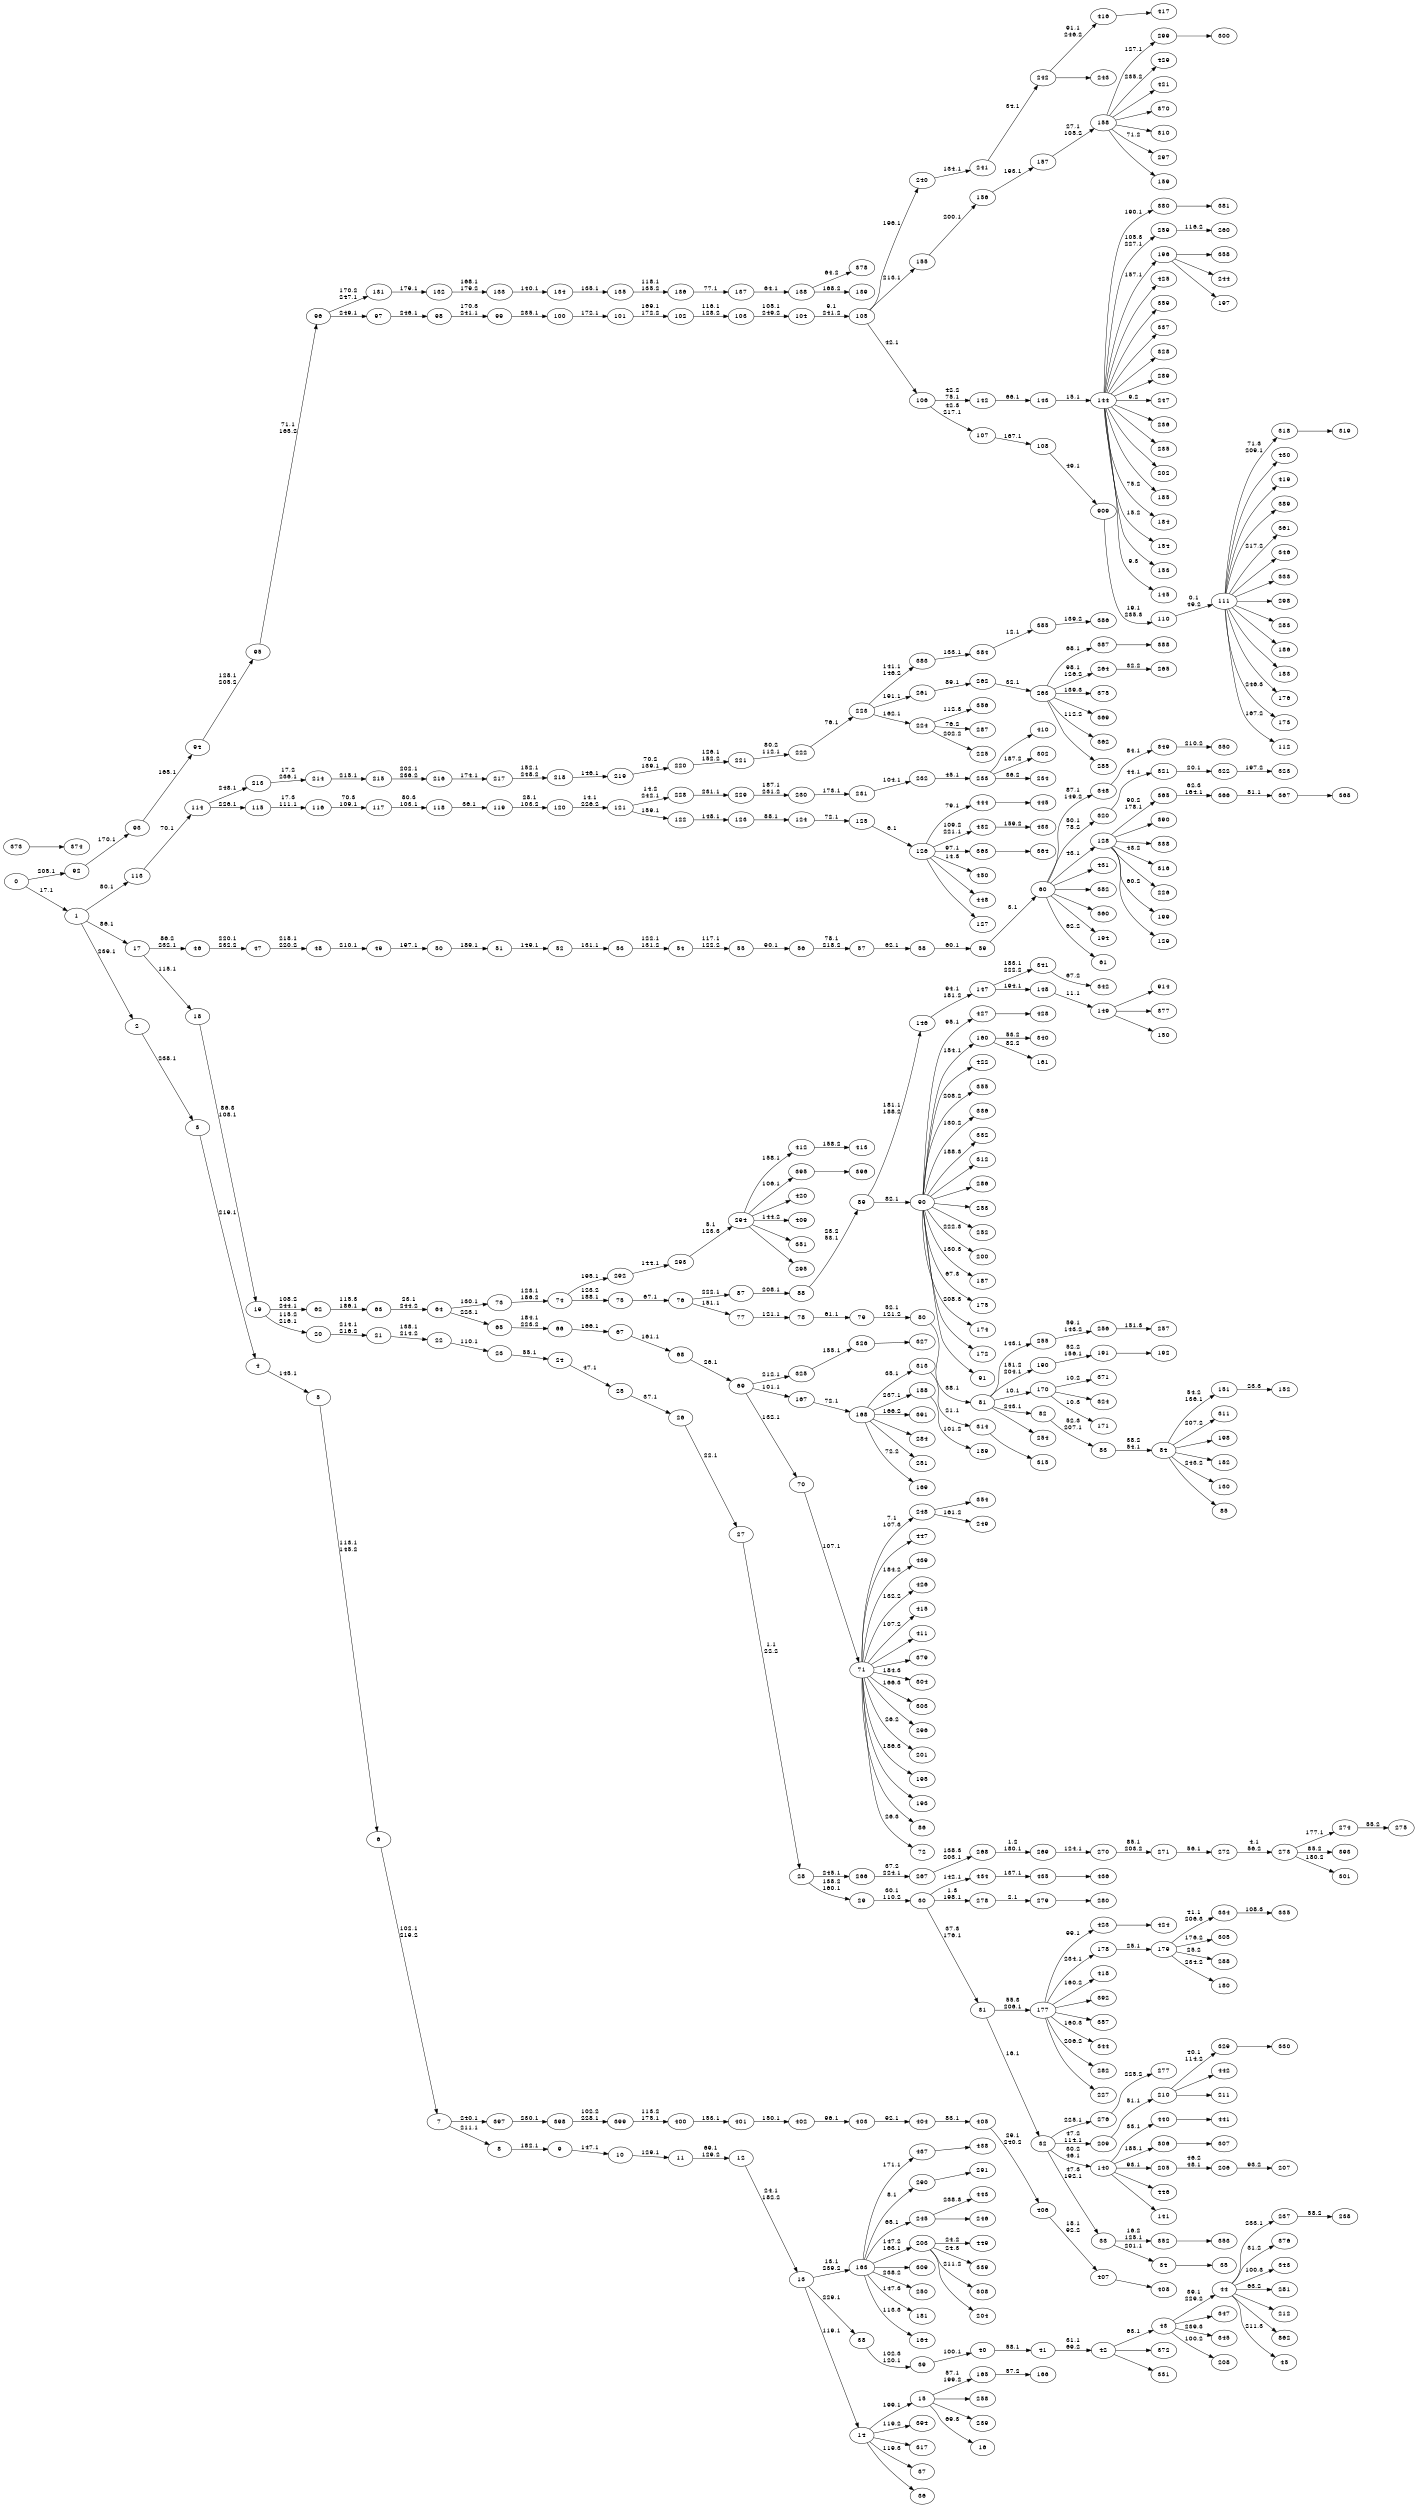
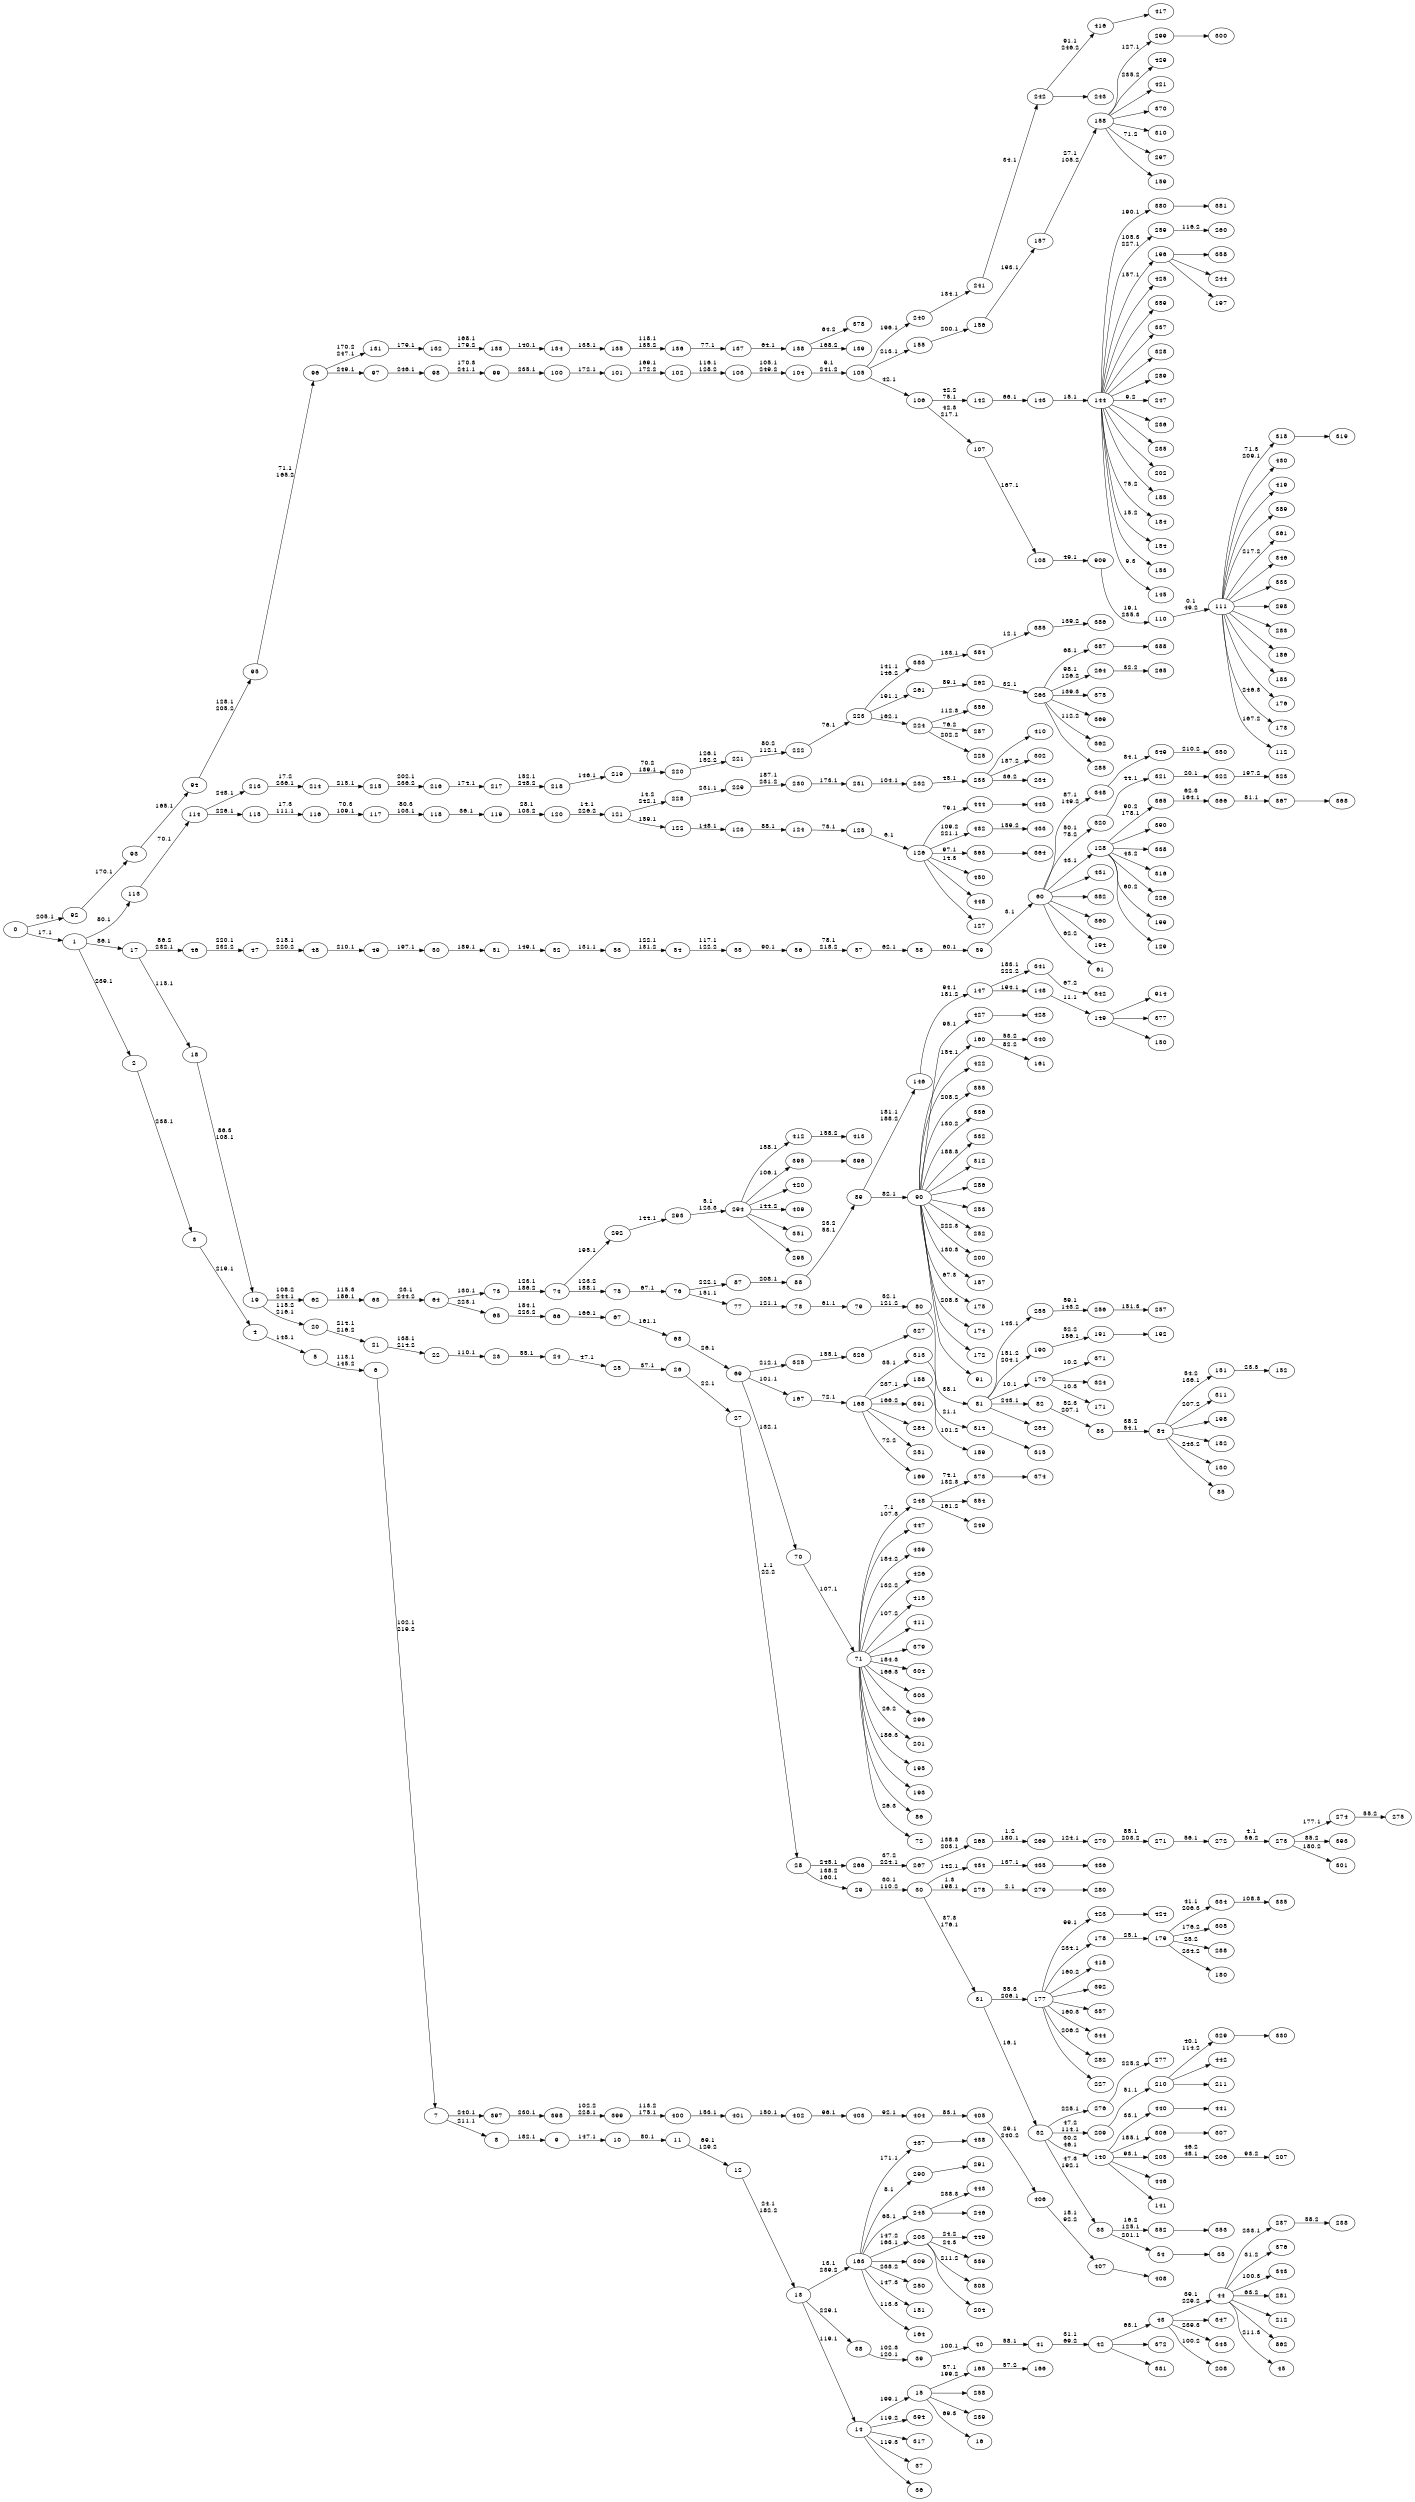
edge "124" -> "125": label "72,1" -> "73,1"
edge "248" -> "373": added, label "74,1 132,3"
edge "10" -> "11": label "129,1" -> "80,1"
